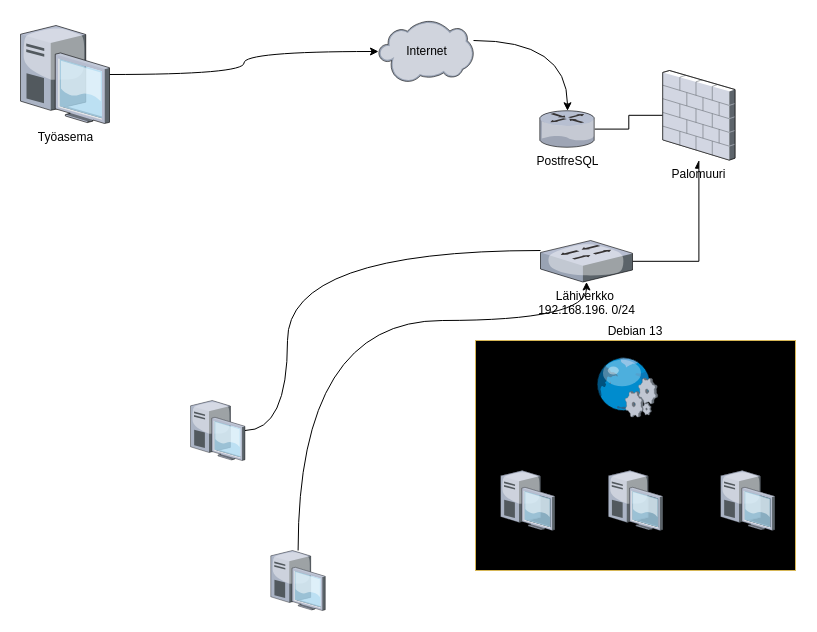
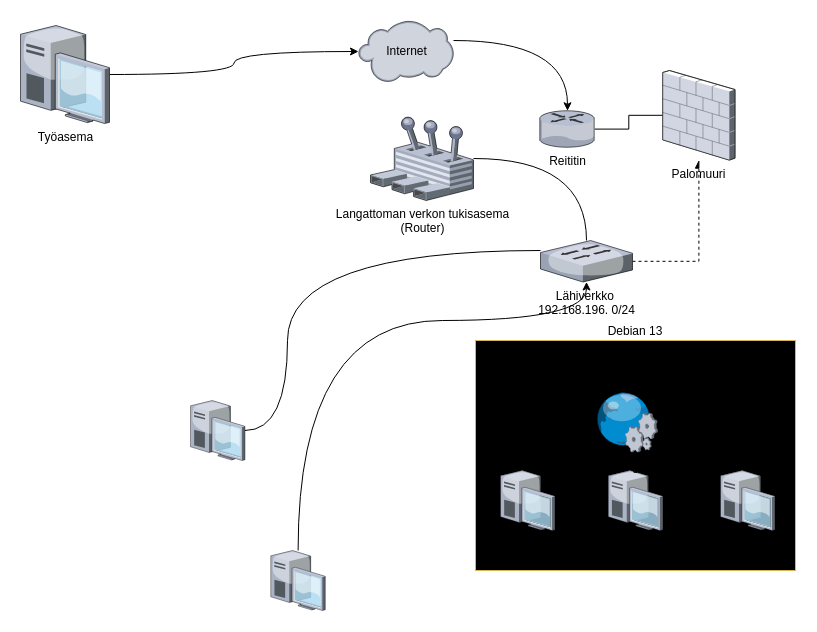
node "Internet": moved (426, 52) -> (406, 52)
node "Langattoman verkon tukisasema (Router)": added
node "PostfreSQL": label "PostfreSQL" -> "Reititin"
edge "Langattoman verkon tukisasema (Router)" -- "Lähiverkko 192.168.196. 0/24": added
edge "Lähiverkko 192.168.196. 0/24" -> "Palomuuri": style solid -> dashed
node "Django": moved (626, 387) -> (626, 422)
